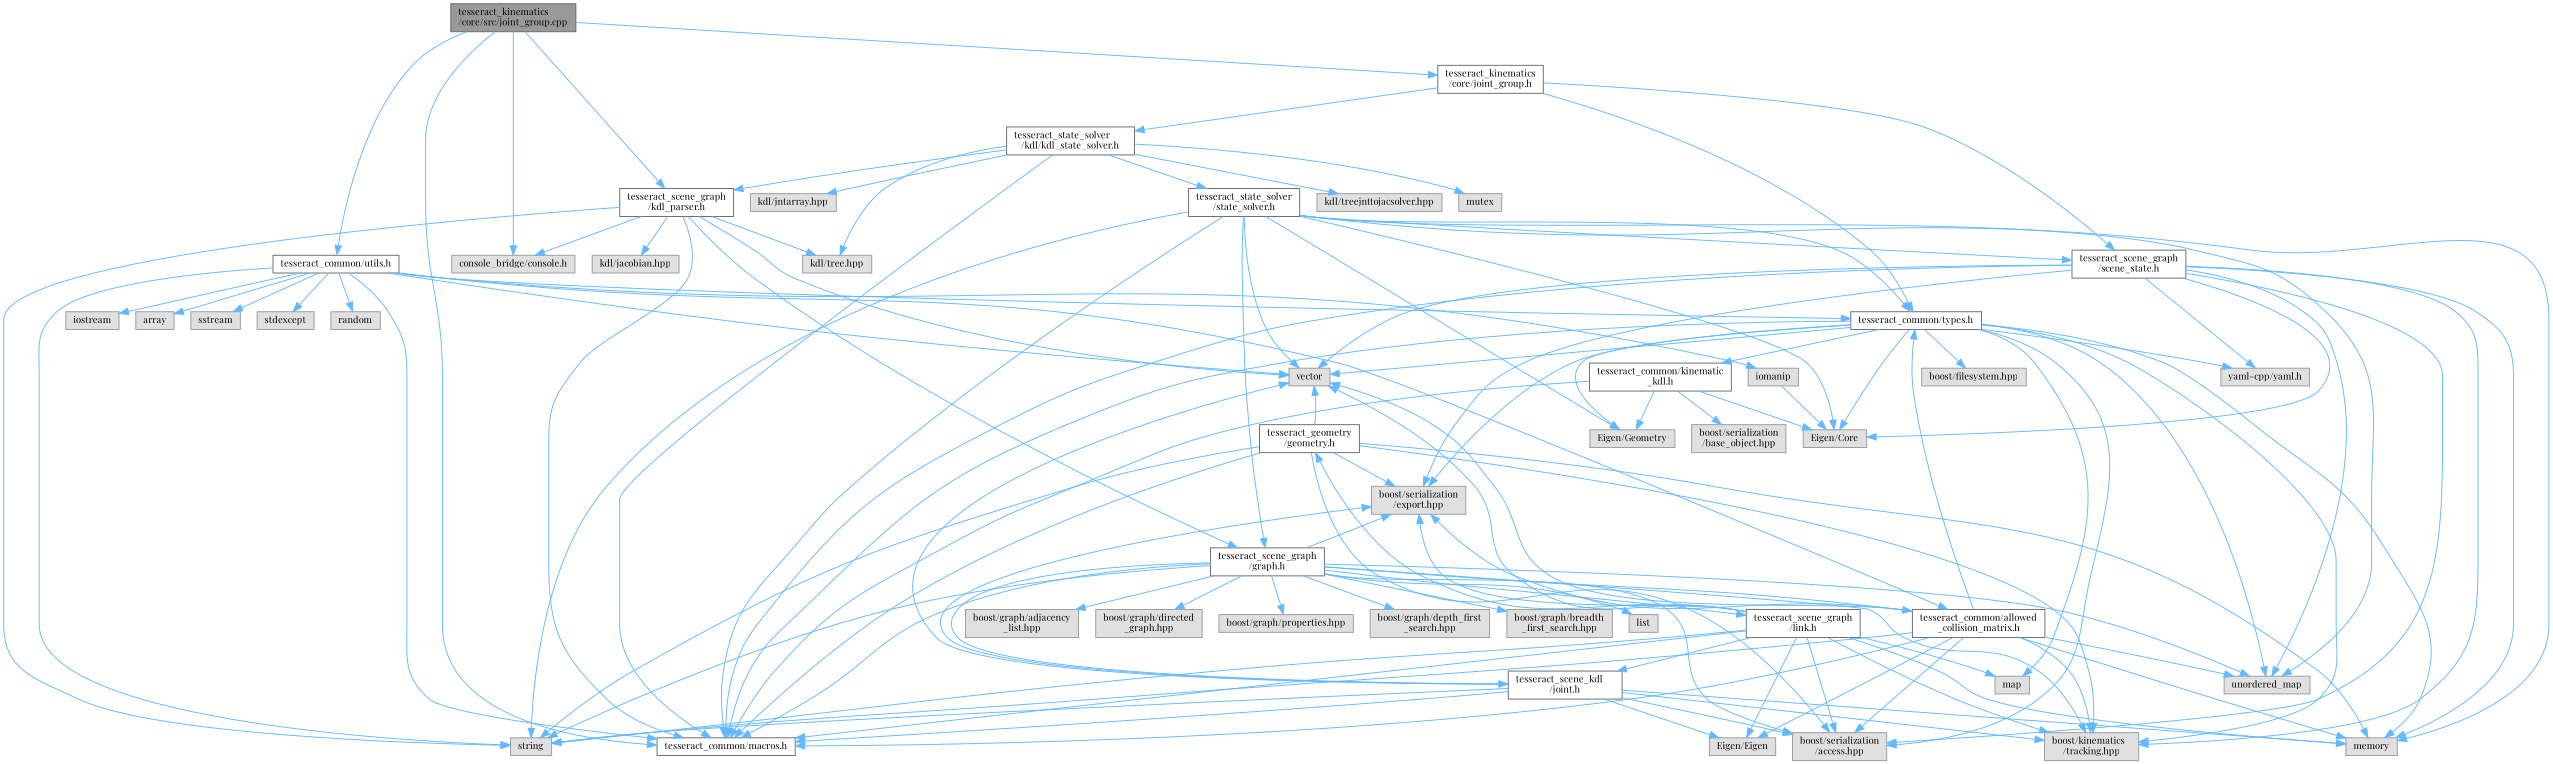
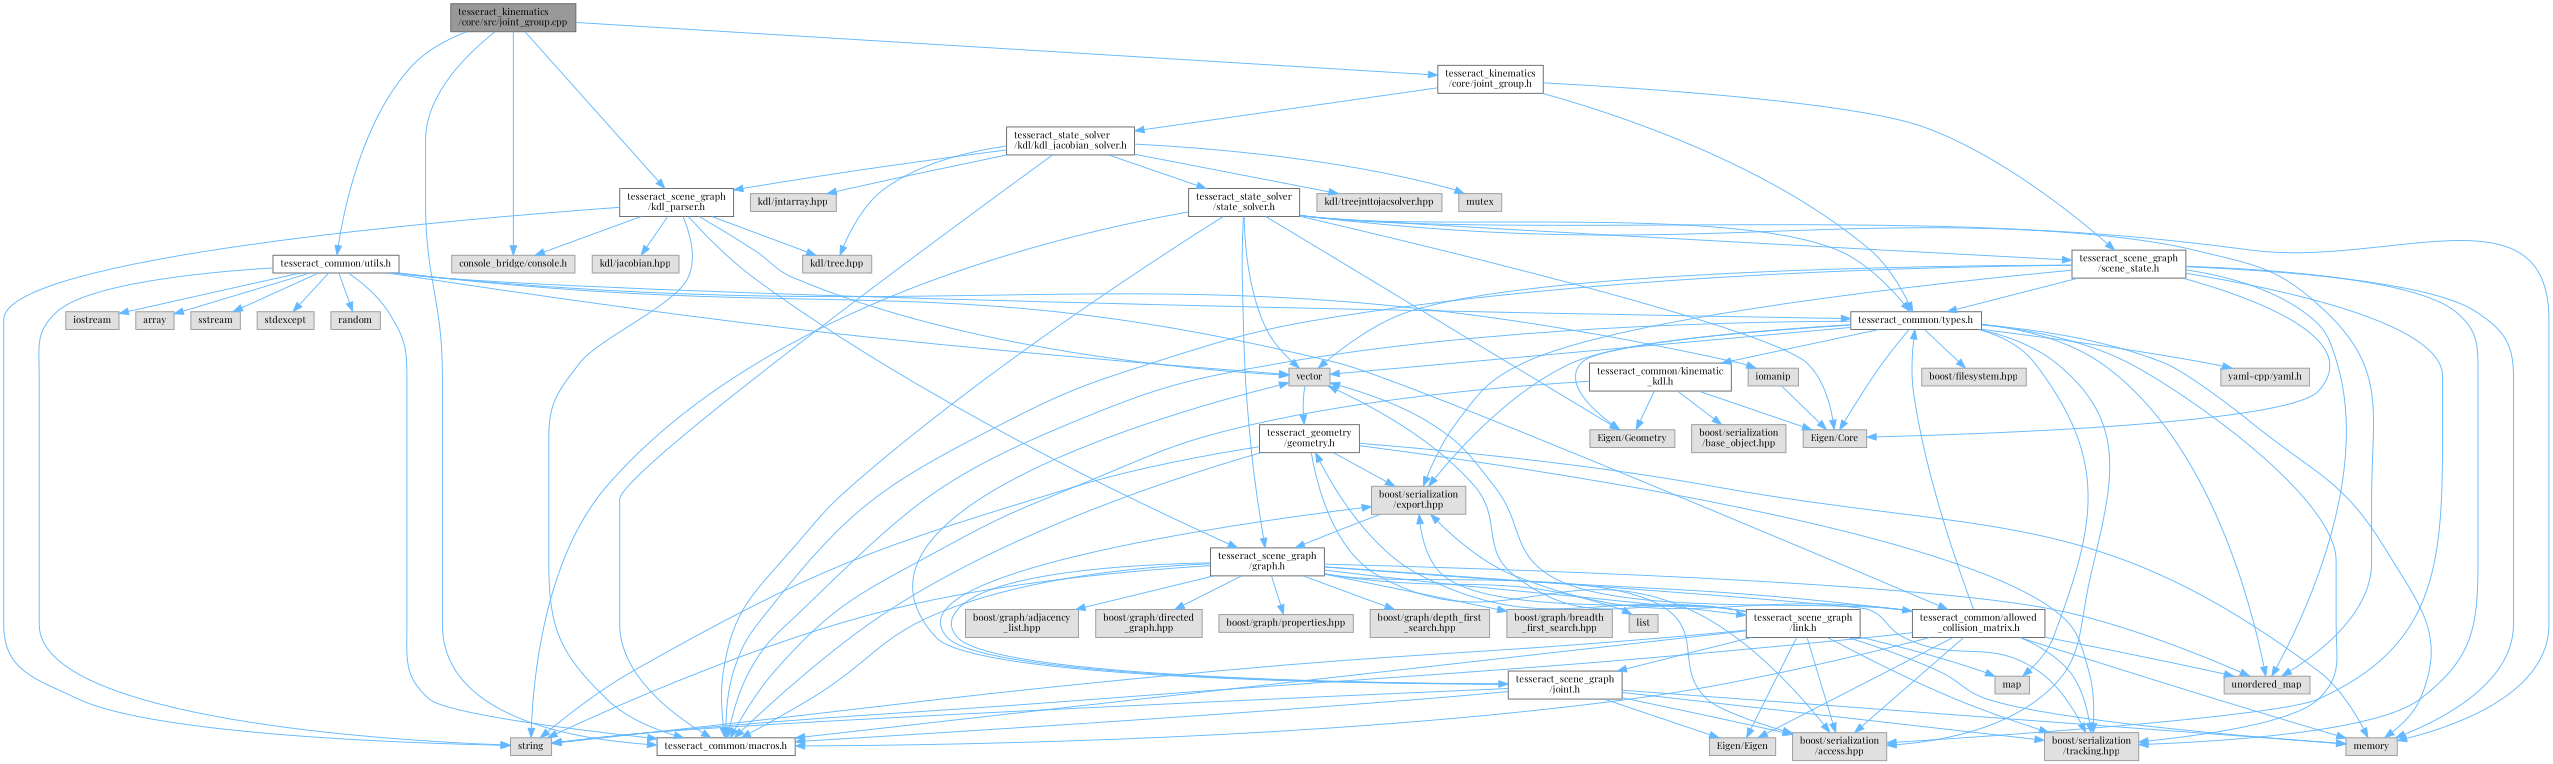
node "tesseract_state_solver /kdl/kdl_state_solver.h": label "tesseract_state_solver /kdl/kdl_state_solver.h" -> "tesseract_state_solver /kdl/kdl_jacobian_solver.h"
edge "tesseract_scene_graph /scene_state.h" -> "yaml-cpp/yaml.h": now "tesseract_scene_graph /scene_state.h" -> "tesseract_common/types.h"
edge "tesseract_geometry /geometry.h" -> "vector": reversed
edge "tesseract_scene_graph /graph.h" -> "boost/serialization /export.hpp": reversed
node "tesseract_scene_kdl /joint.h": label "tesseract_scene_kdl /joint.h" -> "tesseract_scene_graph /joint.h"
node "boost/kinematics /tracking.hpp": label "boost/kinematics /tracking.hpp" -> "boost/serialization /tracking.hpp"
